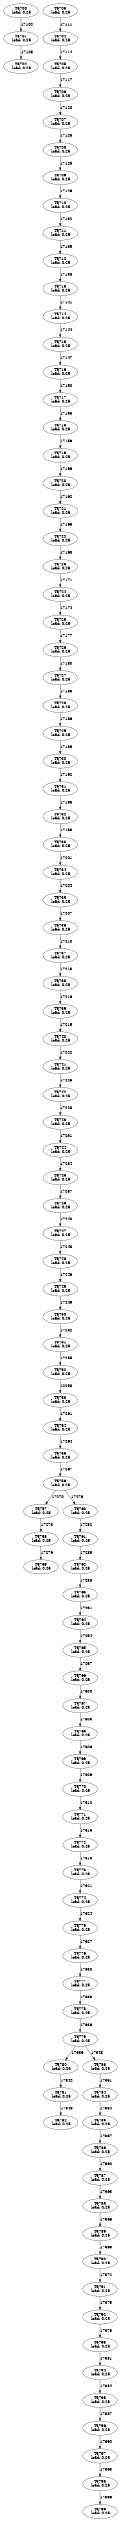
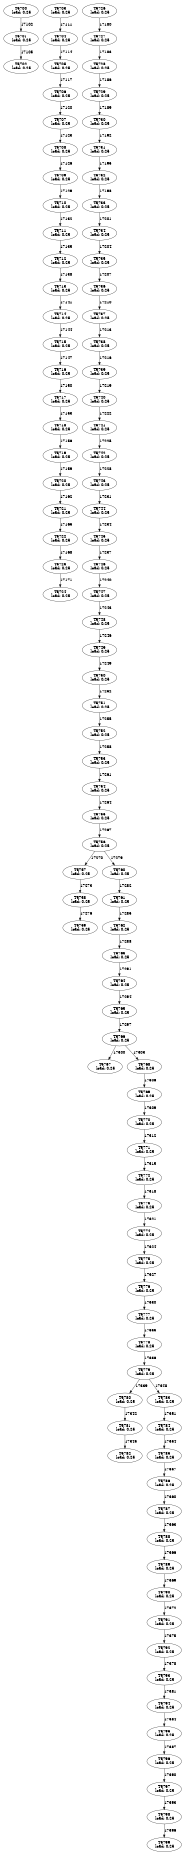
node "T5725 load: 0.25": removed
edge "T5752 load: 0.25" -> "T5753 load: 0.25": label "12258" -> "17258"
edge "T5767 load: 0.25" -> "T5768 load: 0.25": now "T5766 load: 0.25" -> "T5768 load: 0.25"
